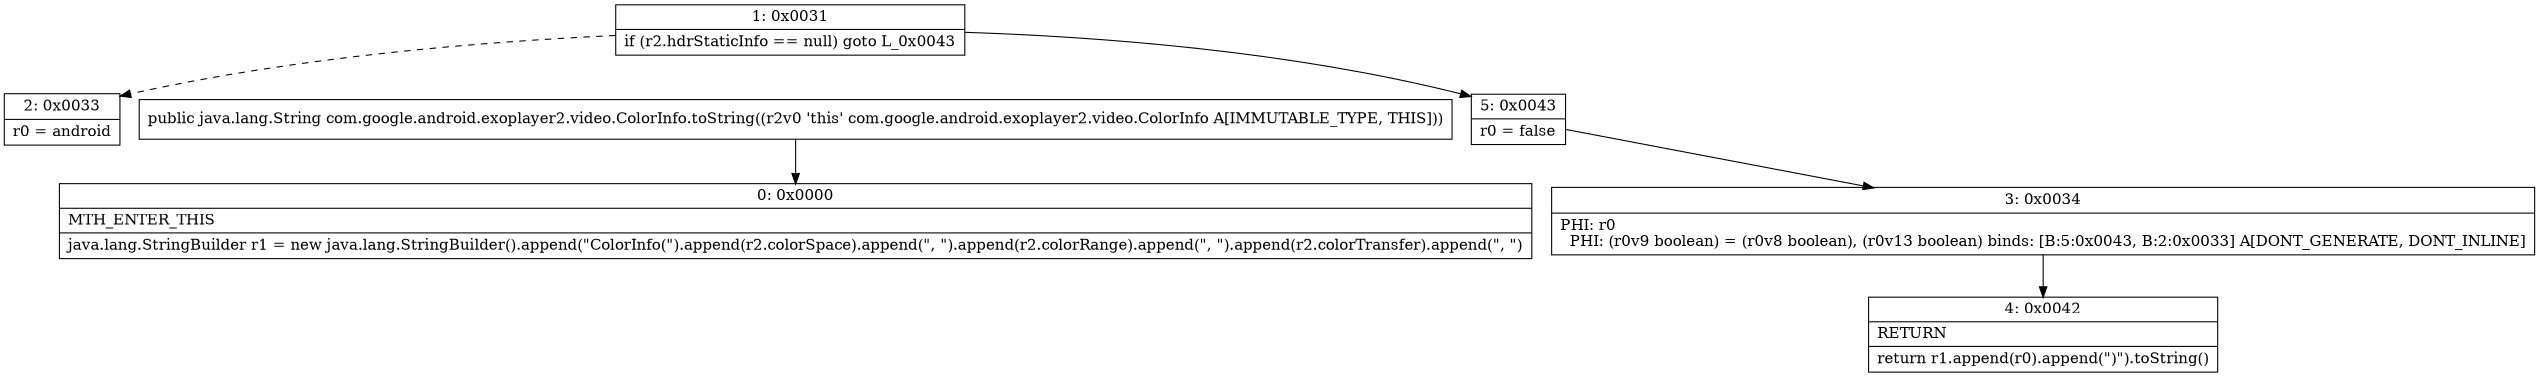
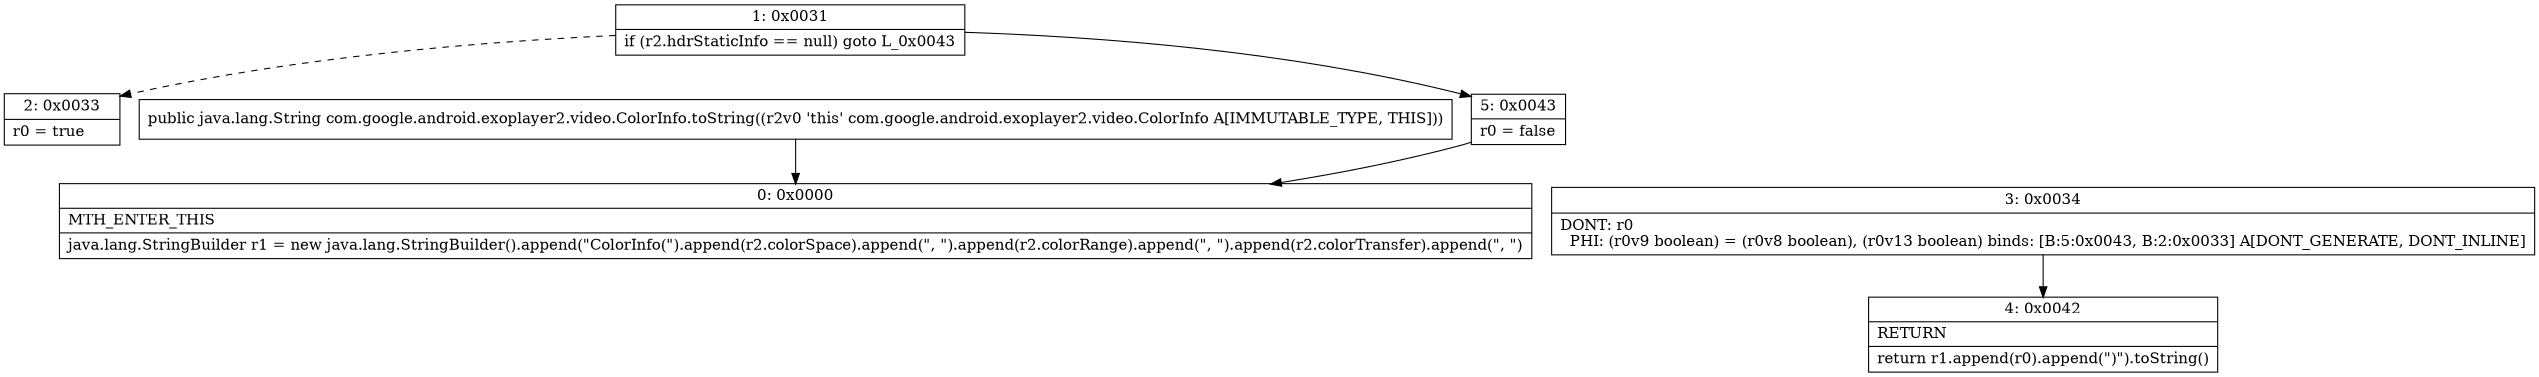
node "2: 0x0033": text "r0 = android" -> "r0 = true"
edge "5: 0x0043" -> "3: 0x0034": now "5: 0x0043" -> "0: 0x0000"
node "3: 0x0034": text "PHI: r0" -> "DONT: r0"
